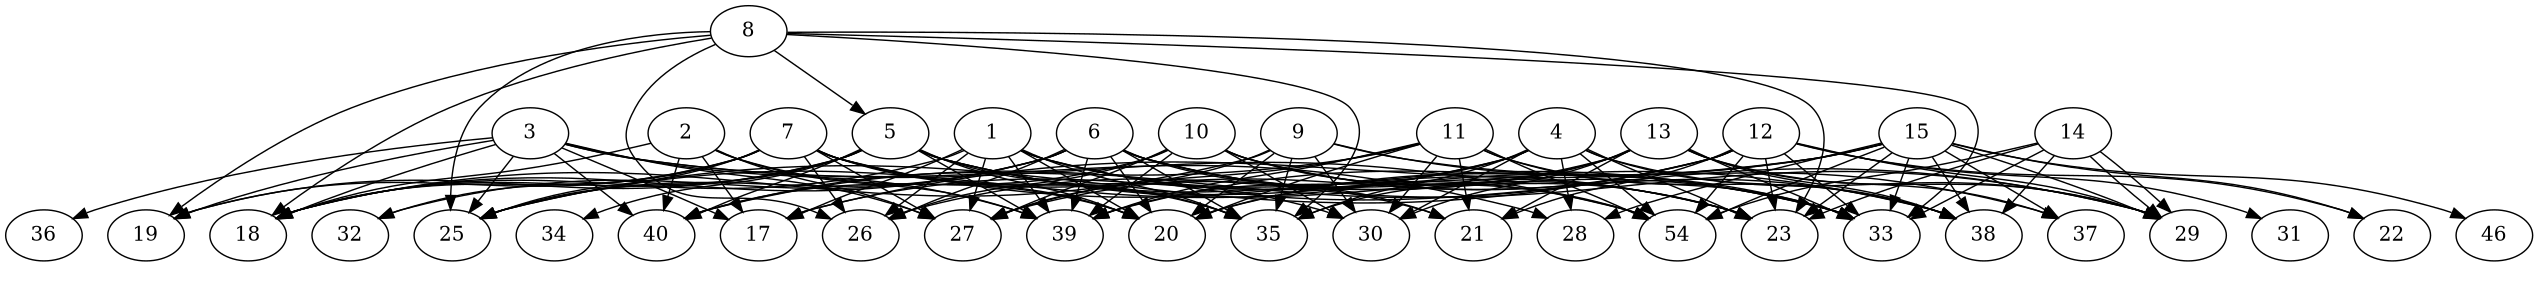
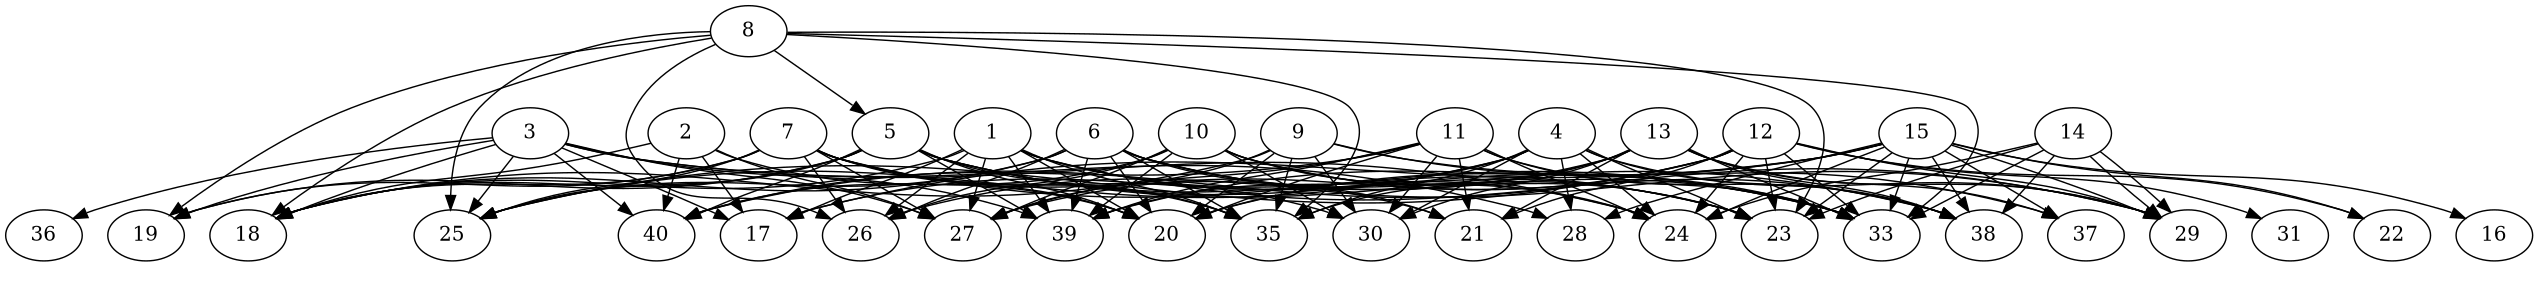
edge "2" -> "39": removed
node "32": removed
node "34": removed
node "54": label "54" -> "24"
node "46": label "46" -> "16"
